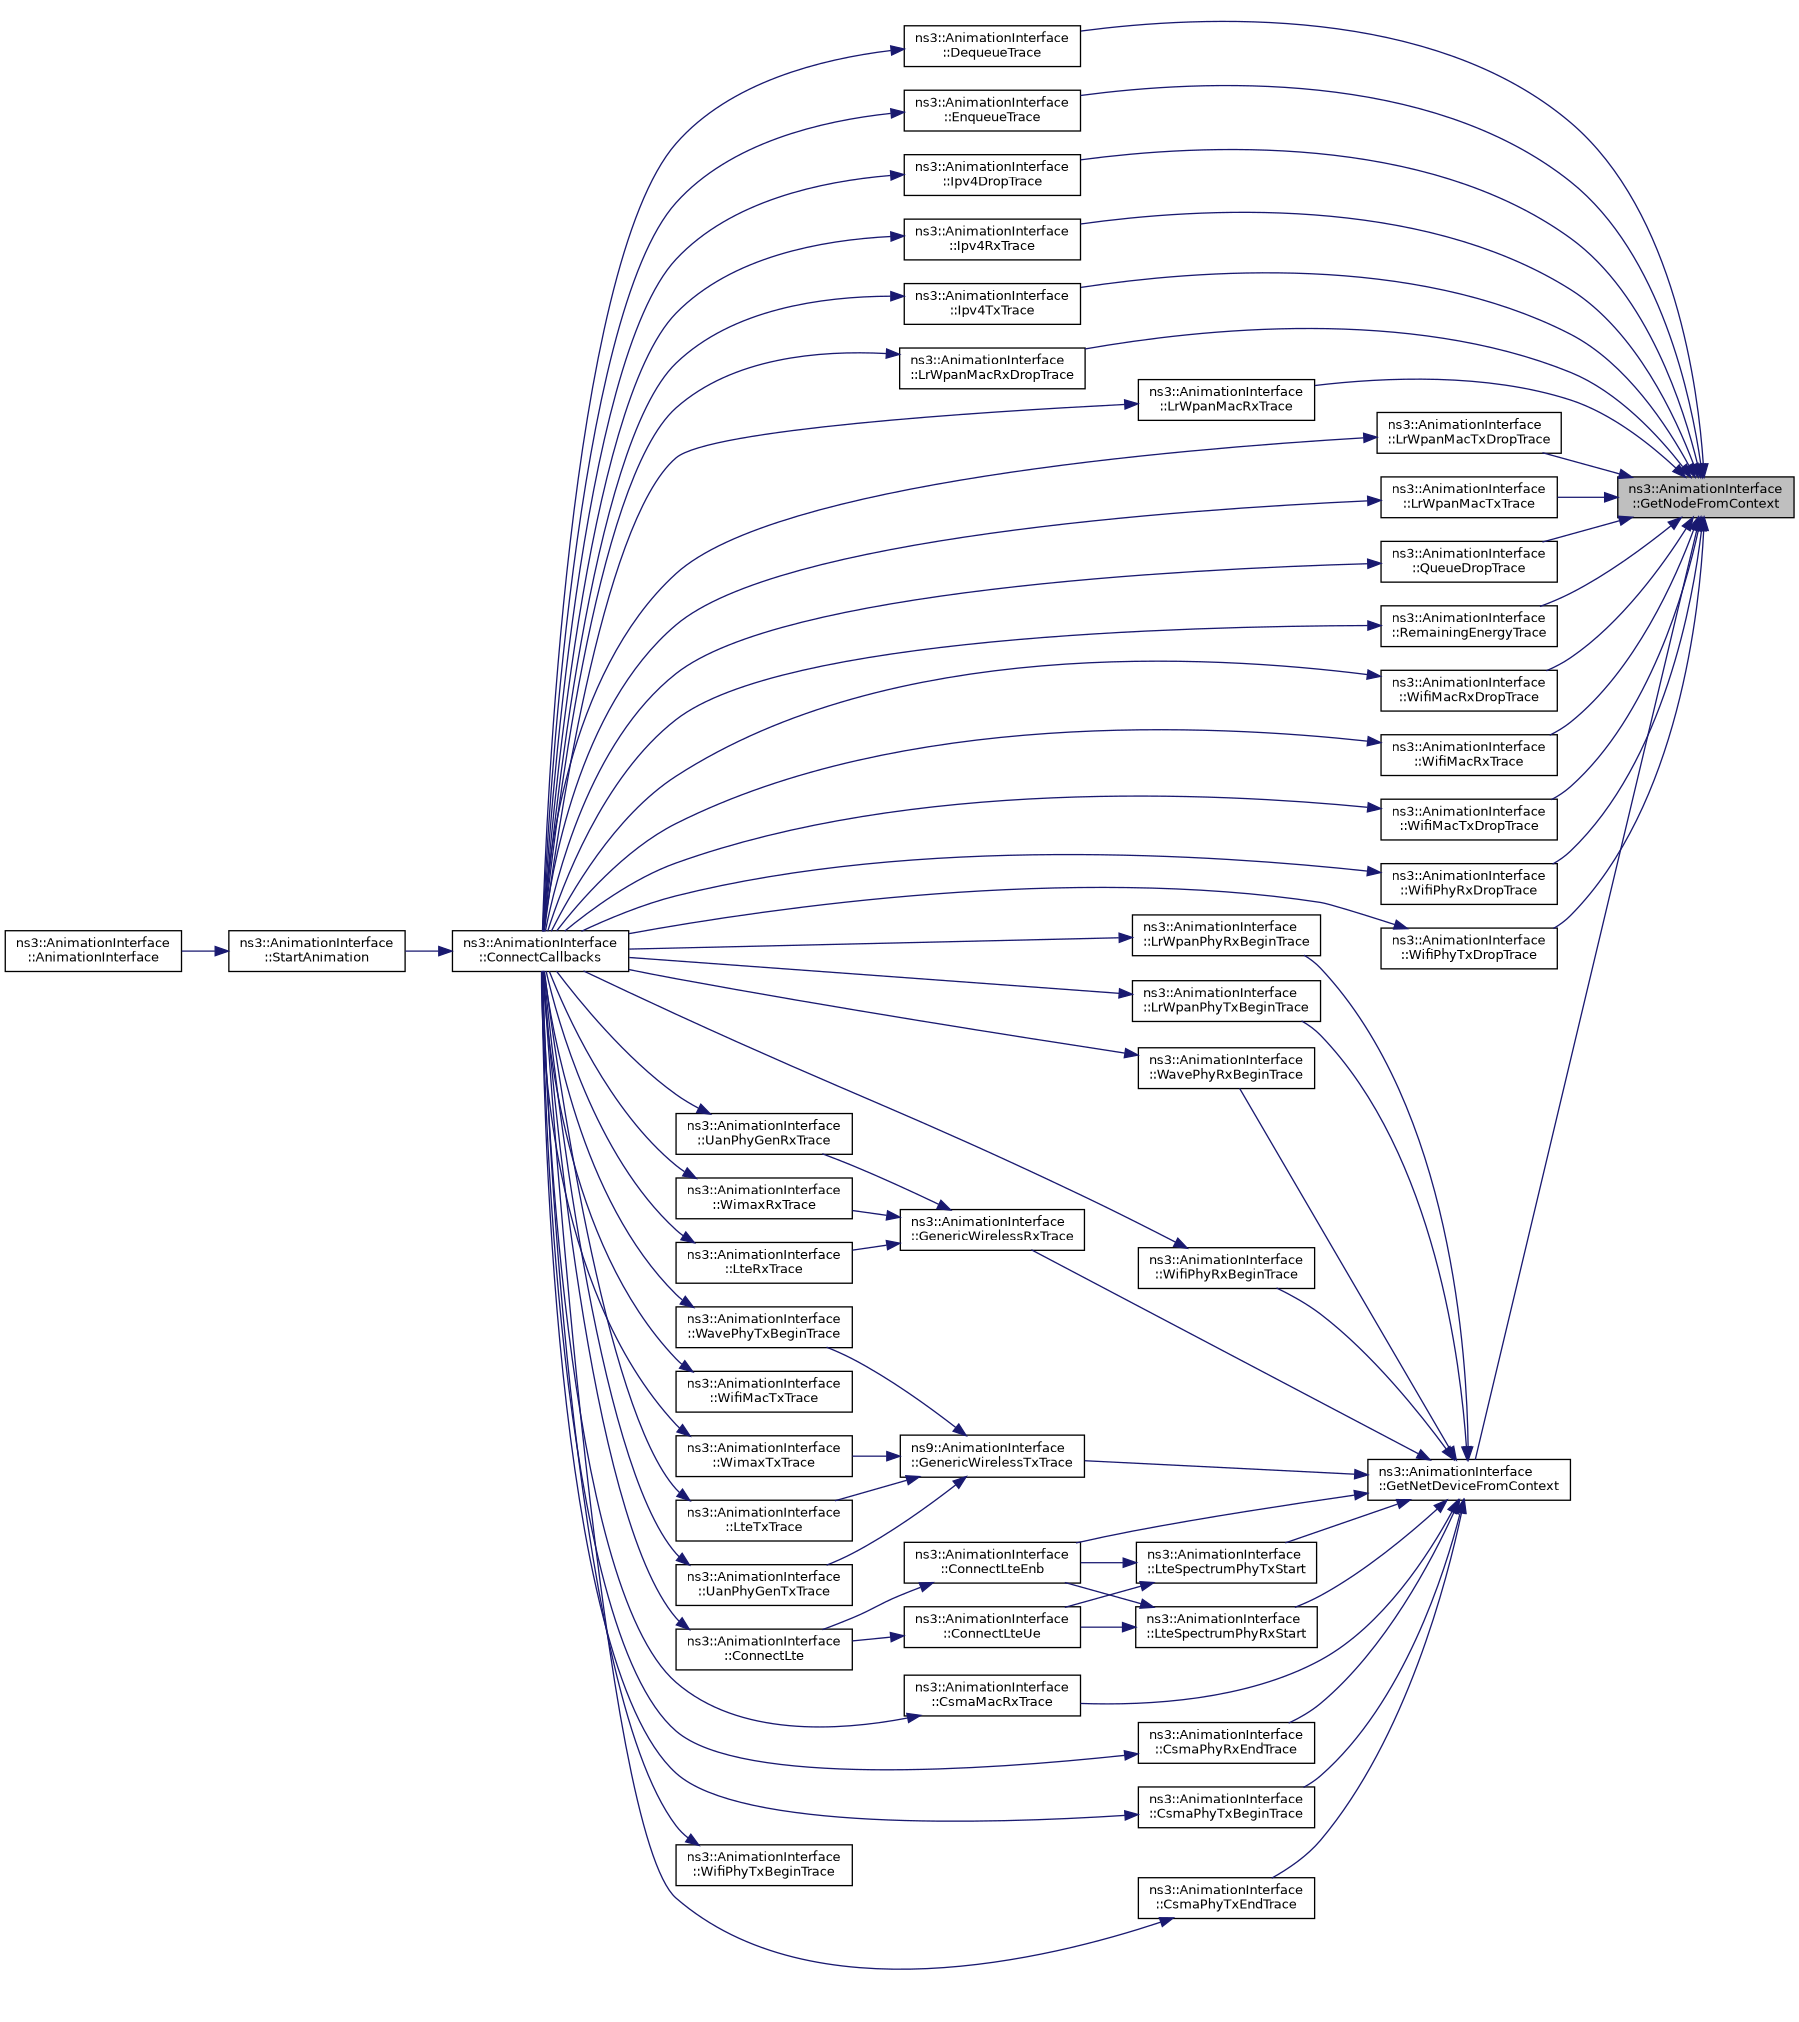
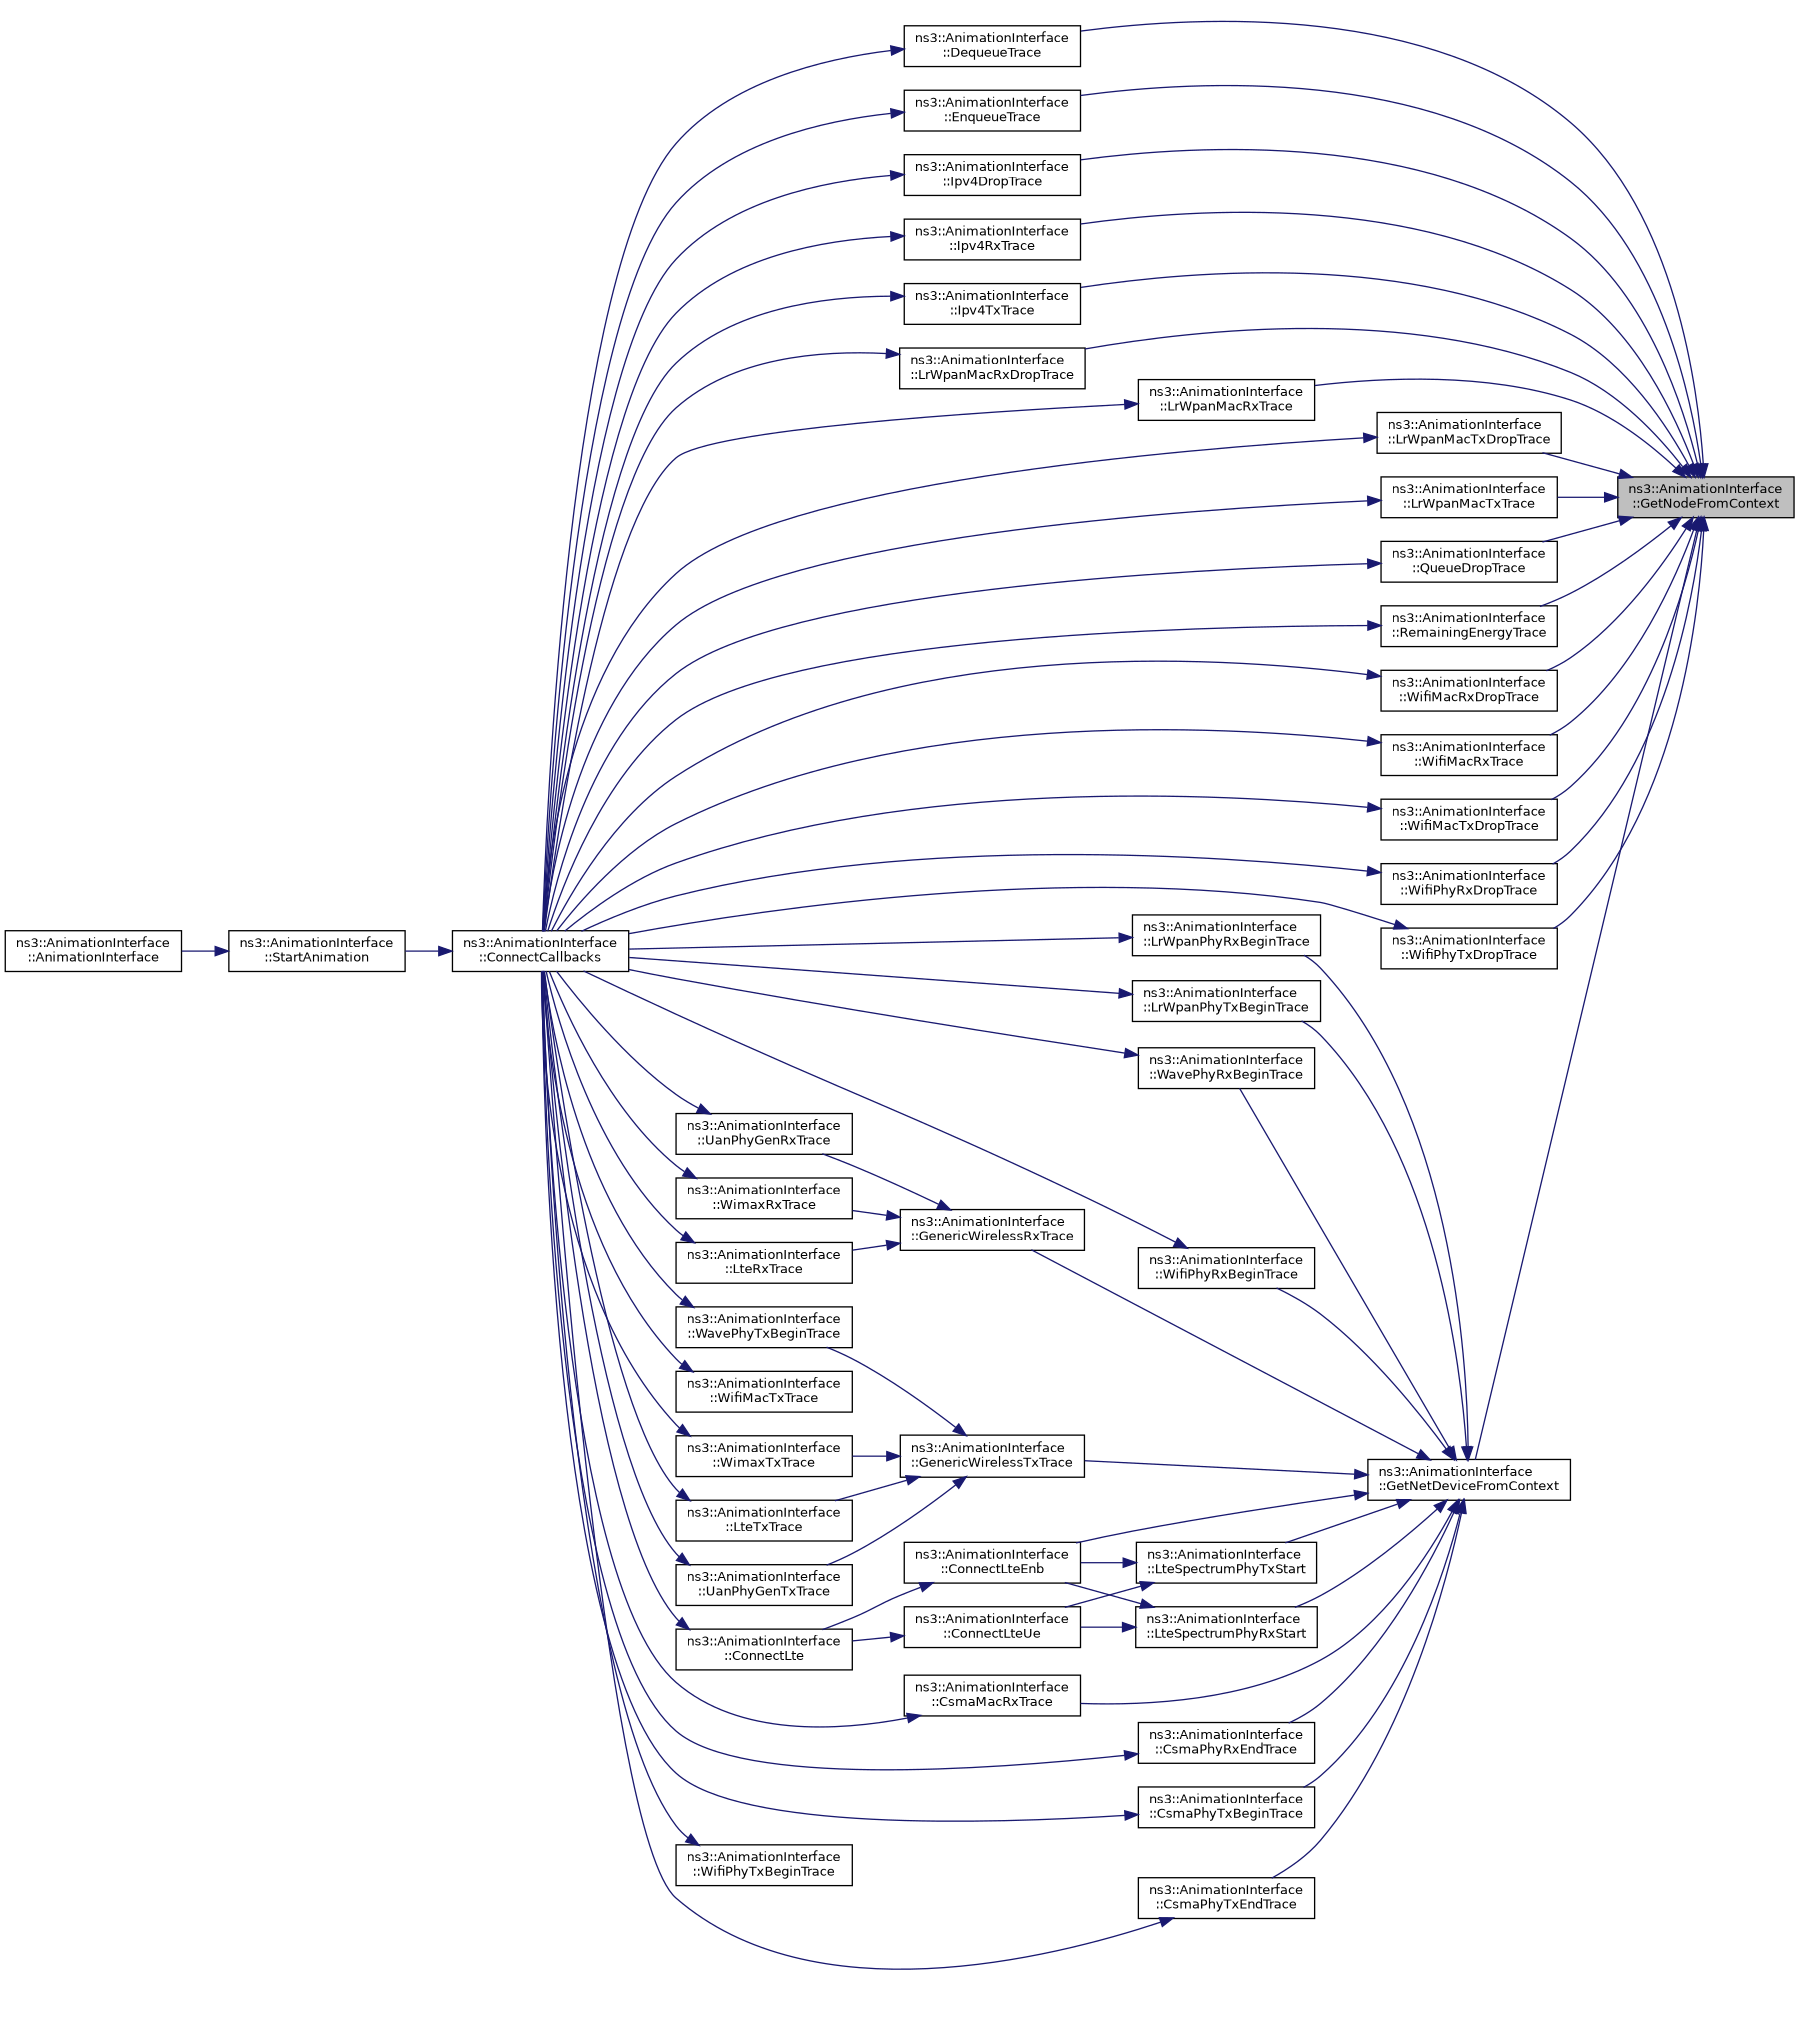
node "ns9::AnimationInterface ::GenericWirelessTxTrace": label "ns9::AnimationInterface ::GenericWirelessTxTrace" -> "ns3::AnimationInterface ::GenericWirelessTxTrace"
